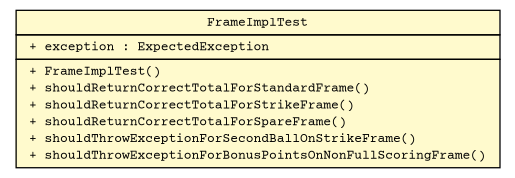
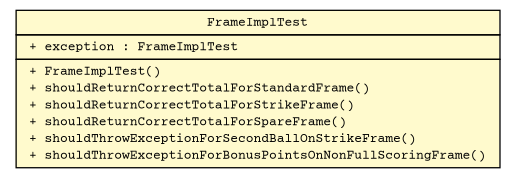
node "FrameImplTest": text "+ exception : ExpectedException" -> "+ exception : FrameImplTest"
